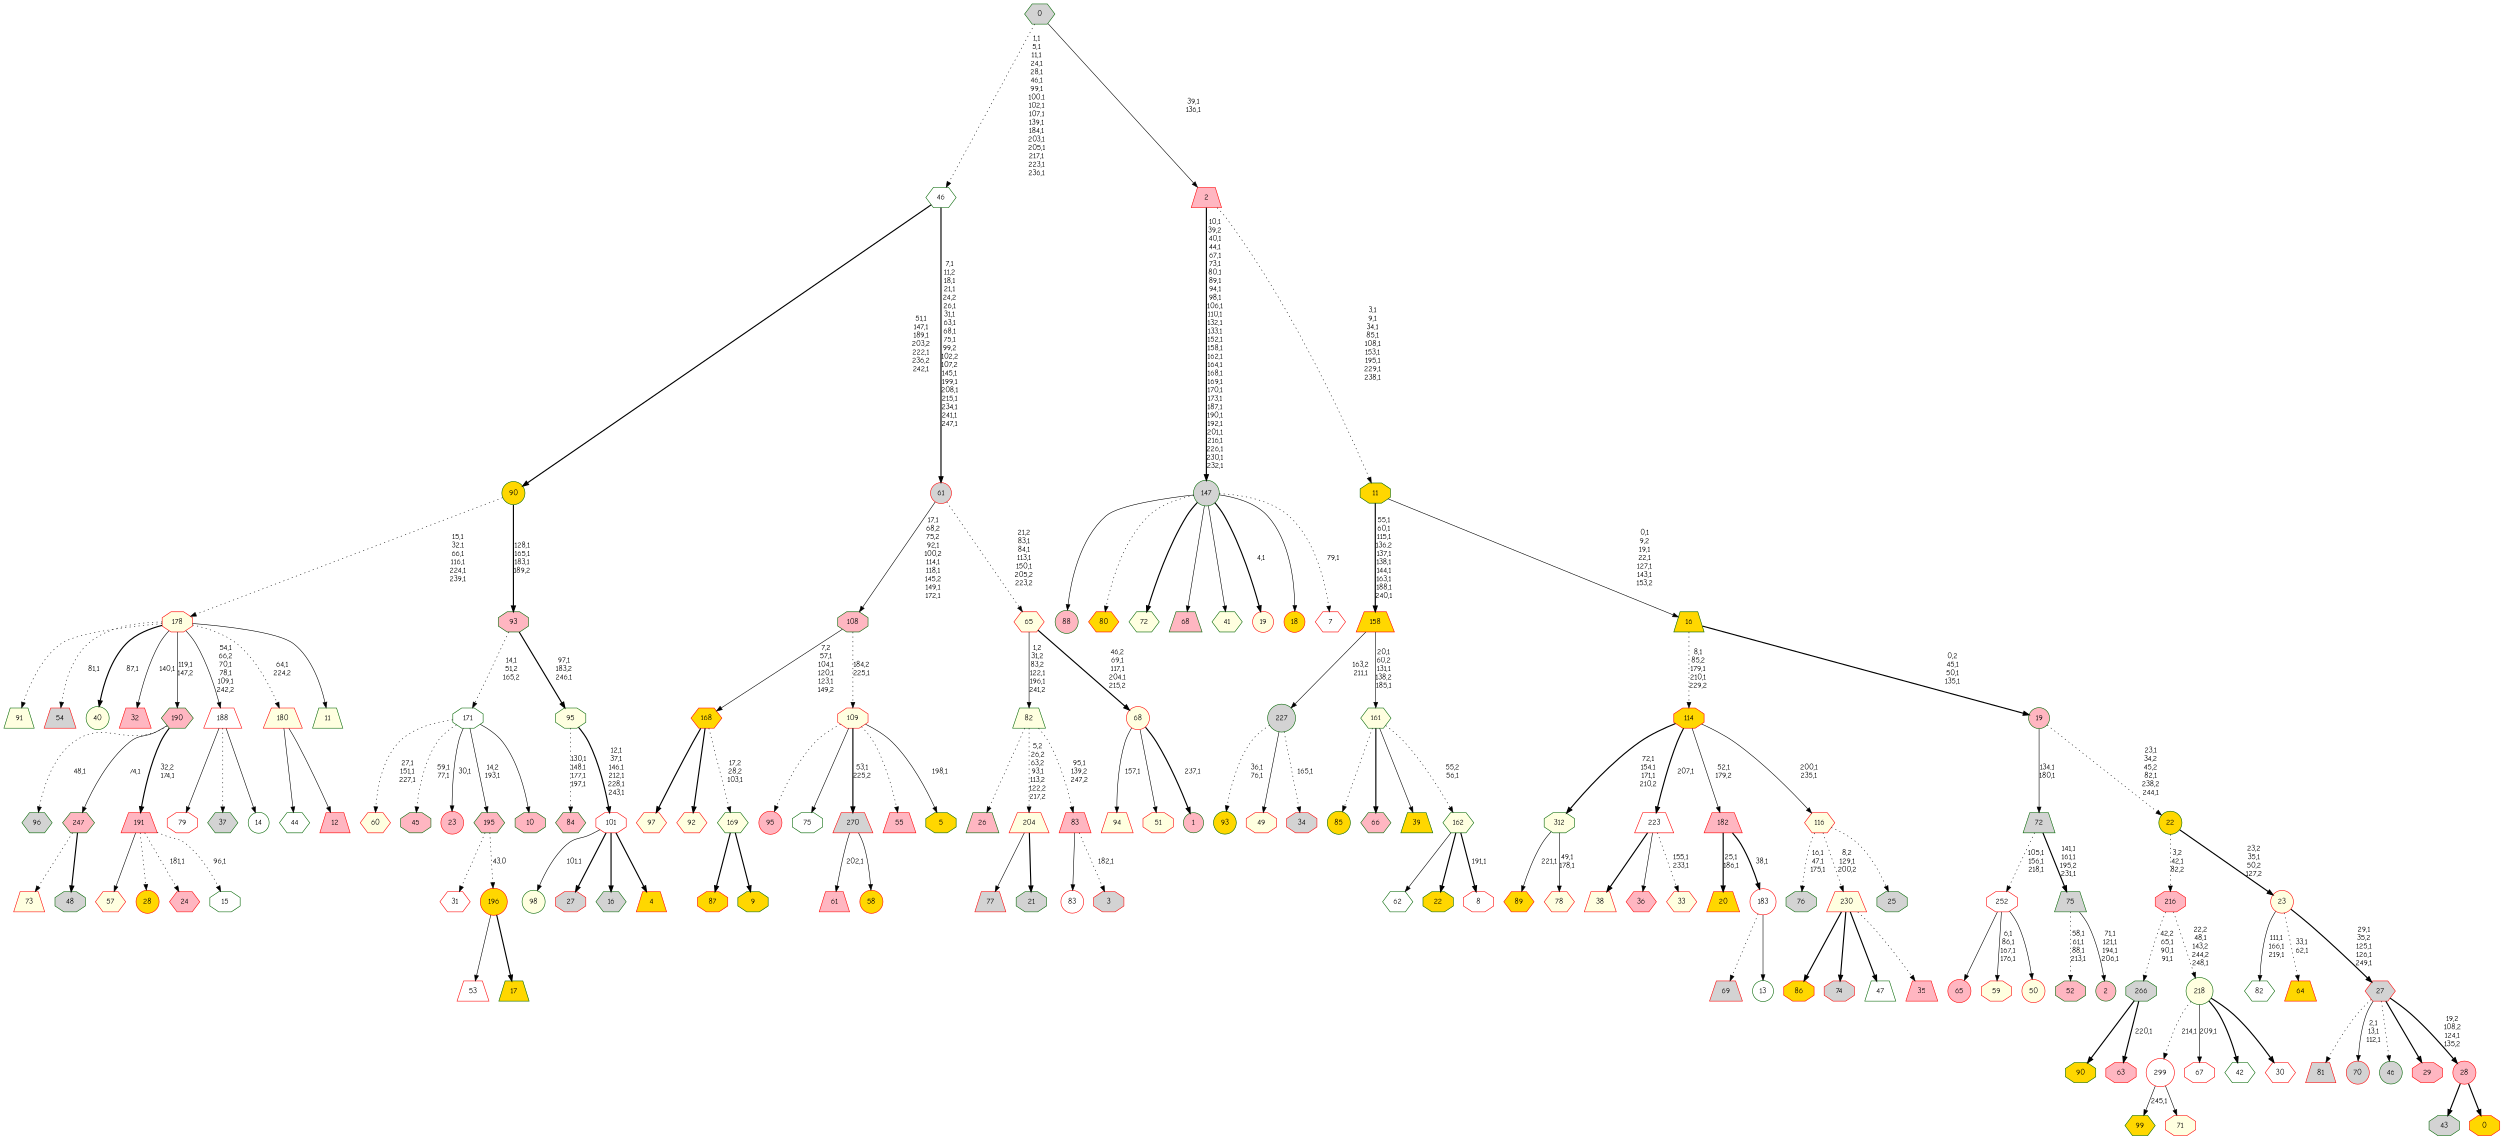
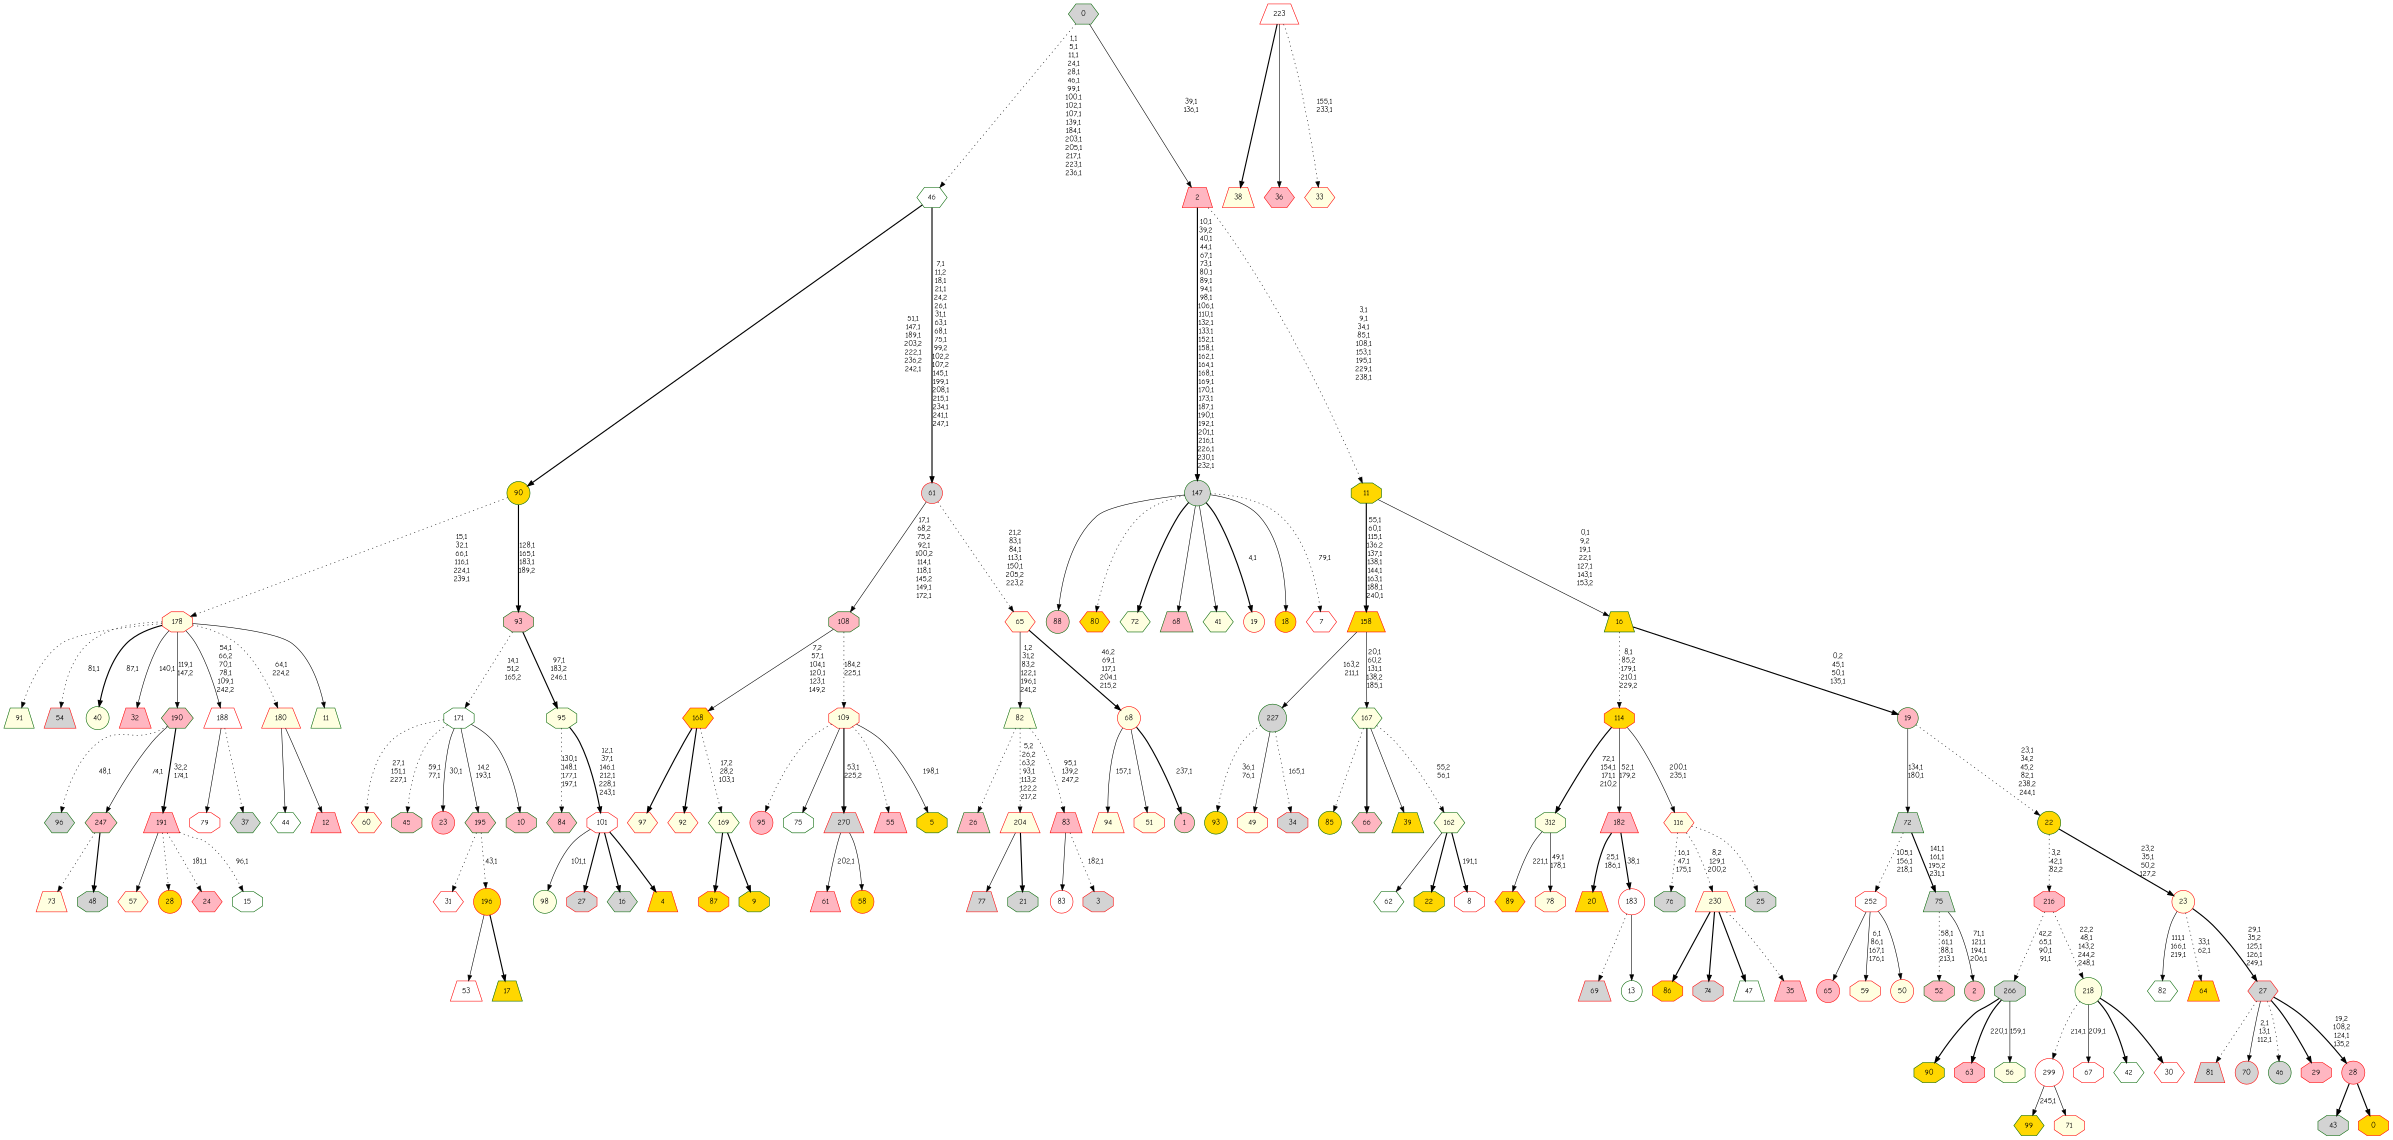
node "161": label "161" -> "167"
edge "114" -> "223": removed, label "207,1"
node "14": removed
edge "195" -> "196": label "43,0" -> "43,1"
node "78": shape hexagon -> octagon
node "56": added
